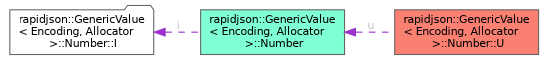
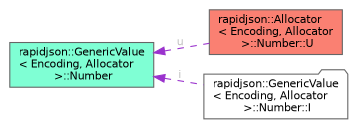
edge "rapidjson::GenericValue < Encoding, Allocator >::Number" -> "rapidjson::GenericValue < Encoding, Allocator >::Number::I": reversed
node "rapidjson::GenericValue < Encoding, Allocator >::Number::U": label "rapidjson::GenericValue < Encoding, Allocator >::Number::U" -> "rapidjson::Allocator < Encoding, Allocator >::Number::U"
